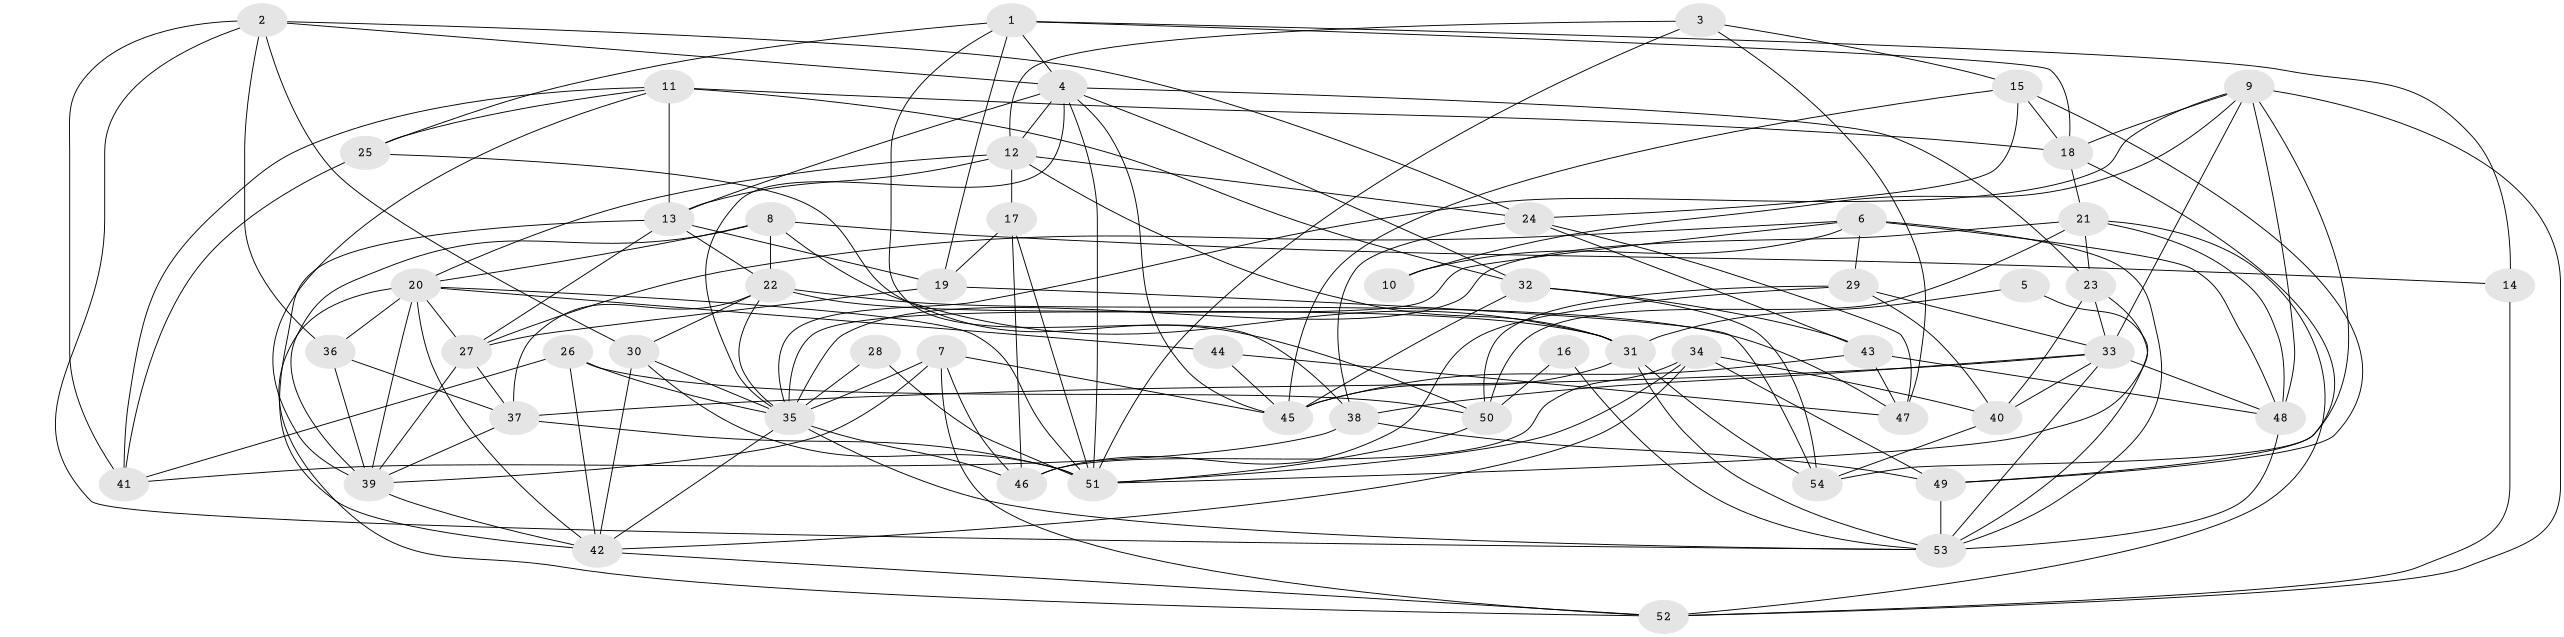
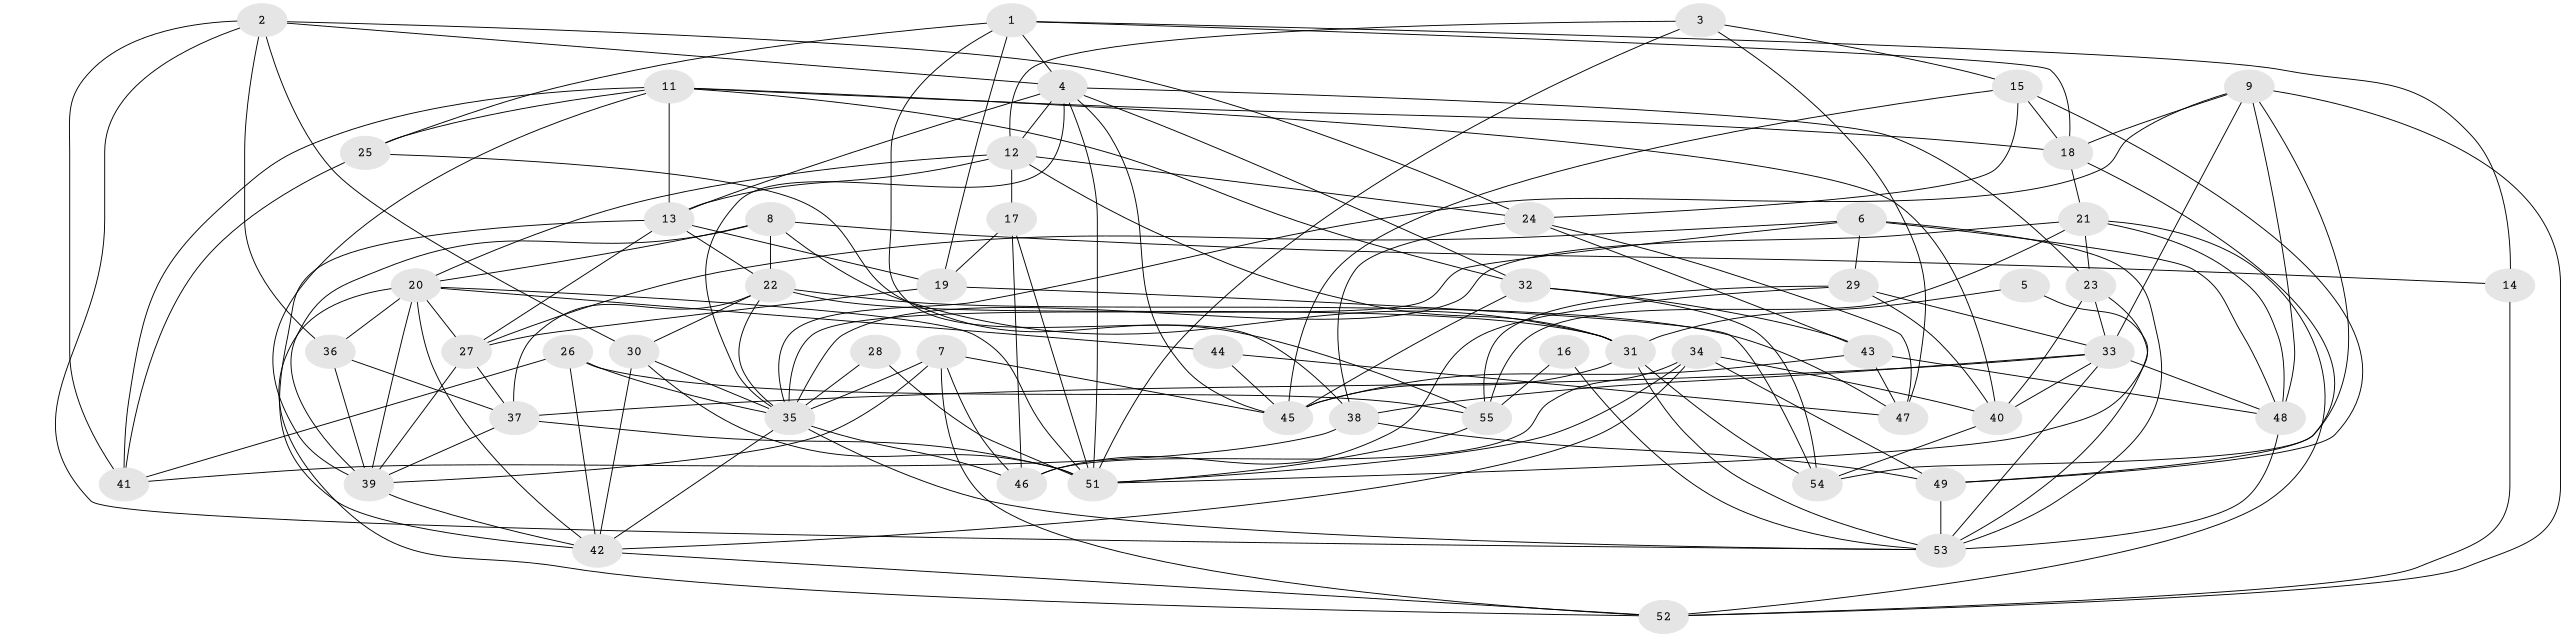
edge "11" -- "40": added
node "10": removed
node "50": label "50" -> "55"
